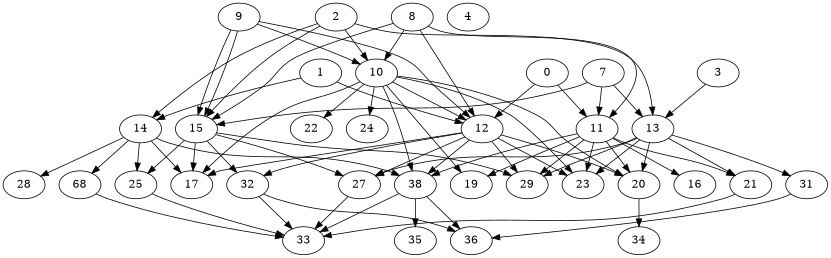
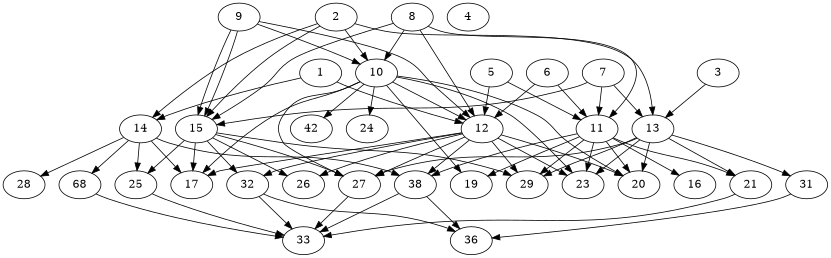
node "5": added
node "0": label "0" -> "6"
edge "10" -> "38": now "10" -> "27"
node "22": label "22" -> "42"
node "26": added
node "35": removed
node "34": removed
